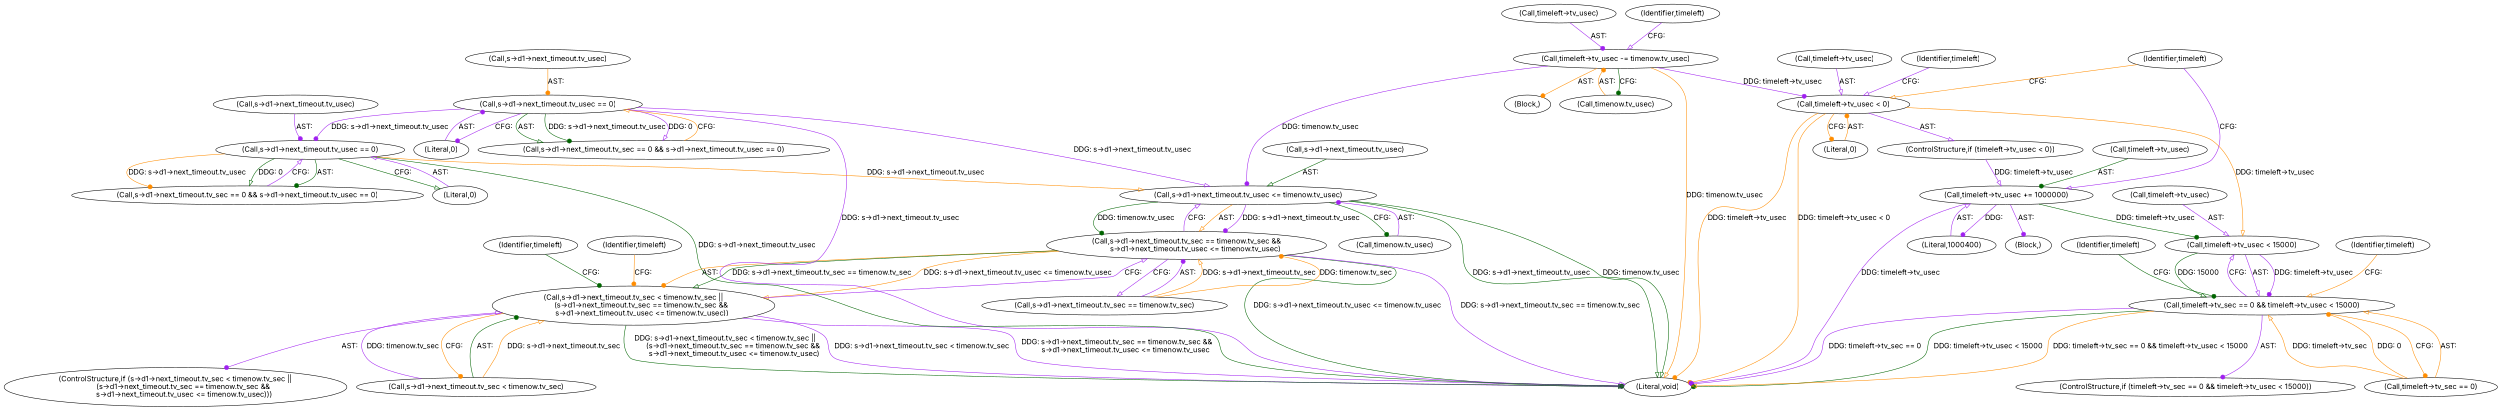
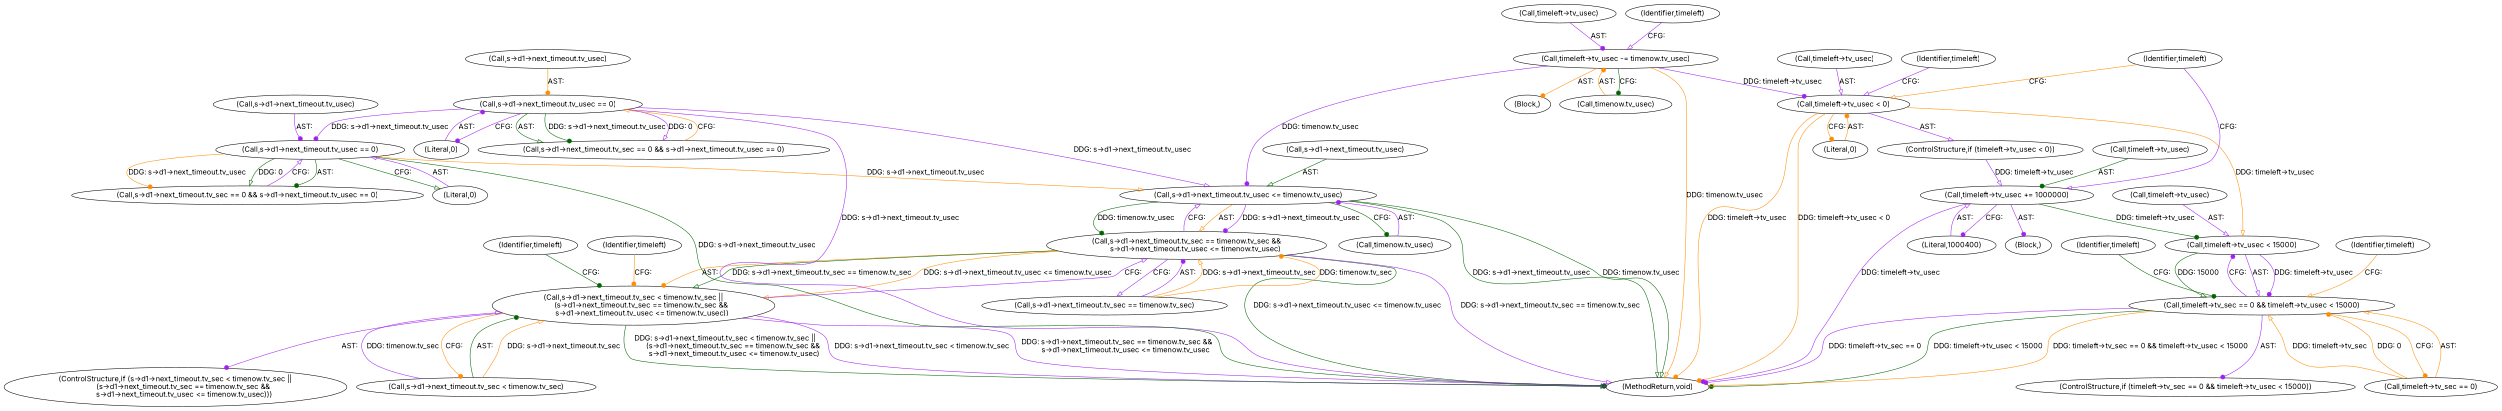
edge "(Call,timeleft->tv_usec += 1000000)" -> "(Literal,1000400)": label "DDG: " -> "CFG: "
edge "(Call,timeleft->tv_sec == 0 && timeleft->tv_usec < 15000)" -> "(Call,timeleft->tv_usec < 15000)": arrowhead onormal -> dot
node "(Literal,void)": label "(Literal,void)" -> "(MethodReturn,void)"
